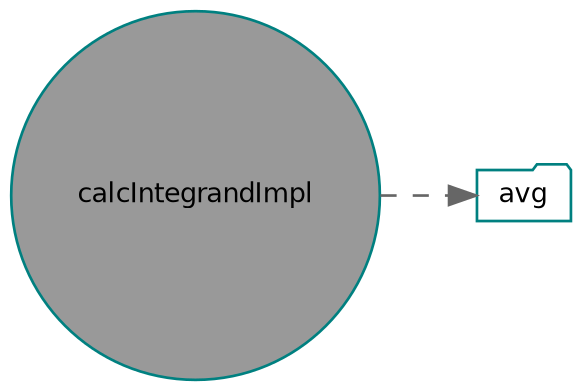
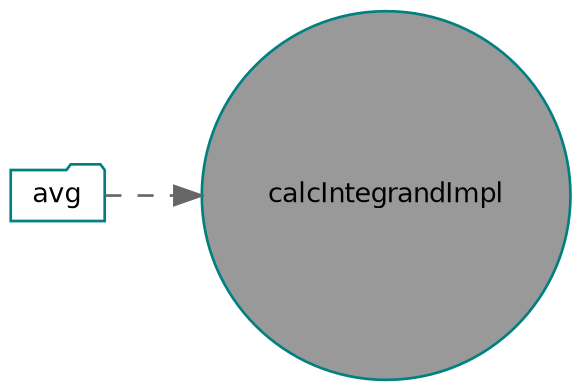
edge "calcIntegrandImpl" -> "avg": reversed
